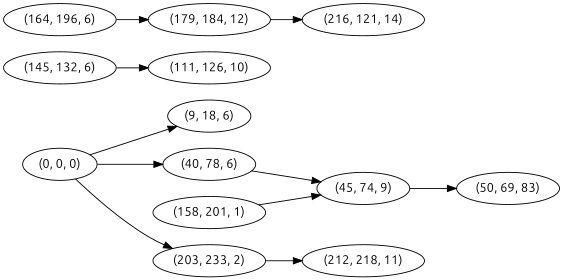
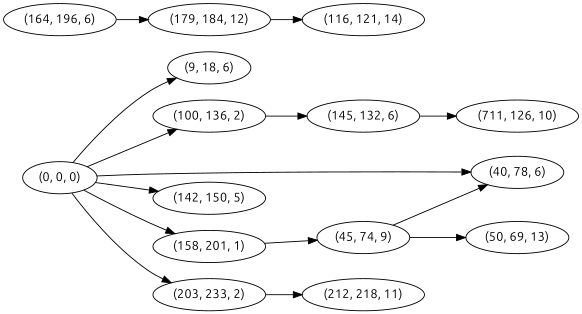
node "(216, 121, 14)": label "(216, 121, 14)" -> "(116, 121, 14)"
node "(111, 126, 10)": label "(111, 126, 10)" -> "(711, 126, 10)"
node "(100, 136, 2)": added
edge "(40, 78, 6)" -> "(45, 74, 9)": reversed
node "(50, 69, 83)": label "(50, 69, 83)" -> "(50, 69, 13)"
node "(142, 150, 5)": added
edge "(0, 0, 0)" -> "(158, 201, 1)": added
